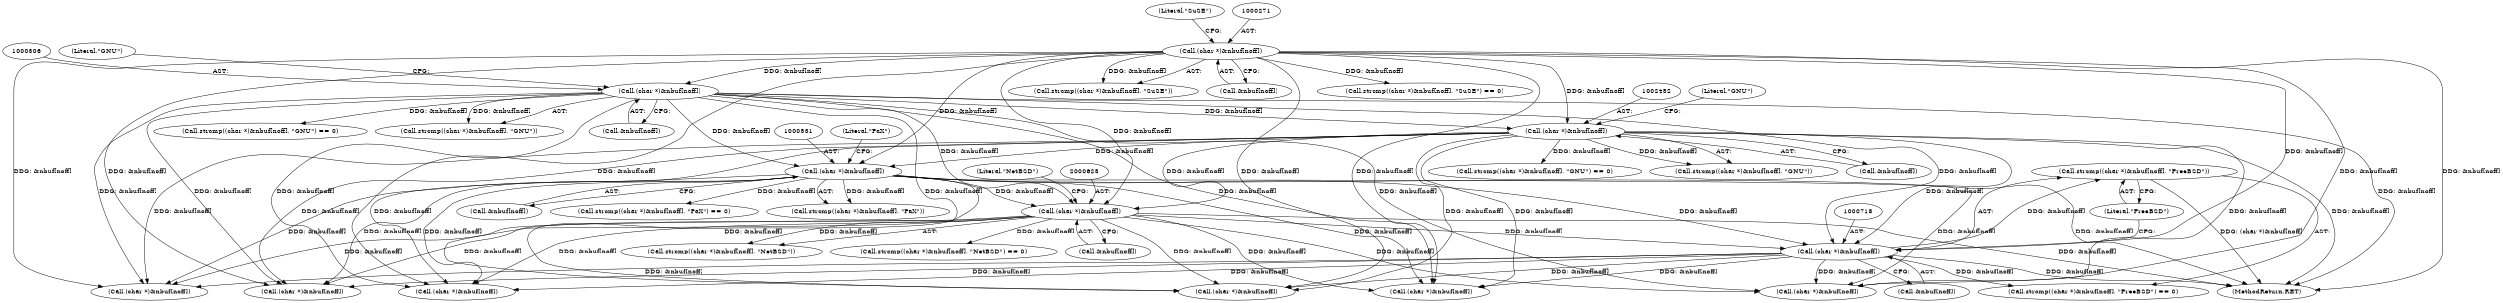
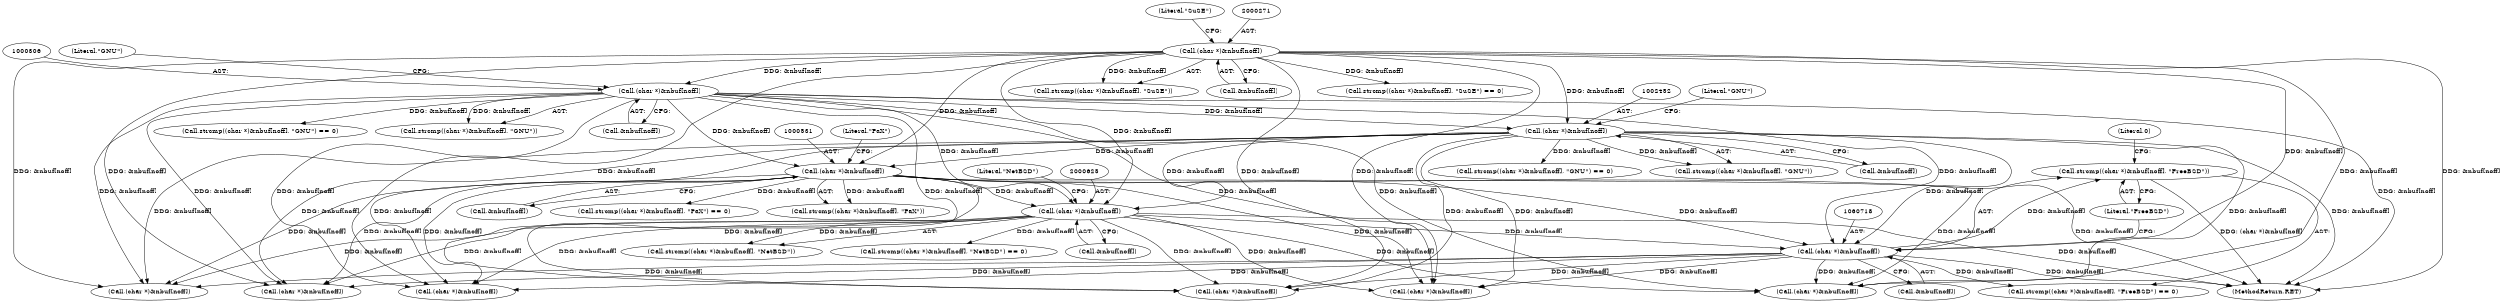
node "1000271": label "1000271" -> "2000271"
node "(Literal,0)": added
node "1000718": label "1000718" -> "1060718"
